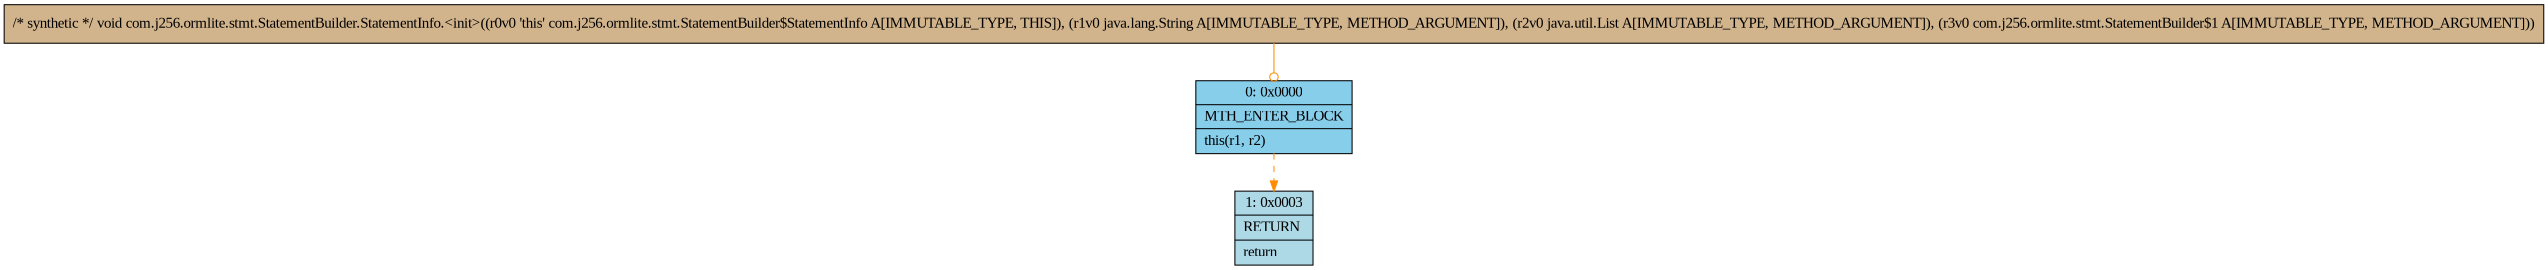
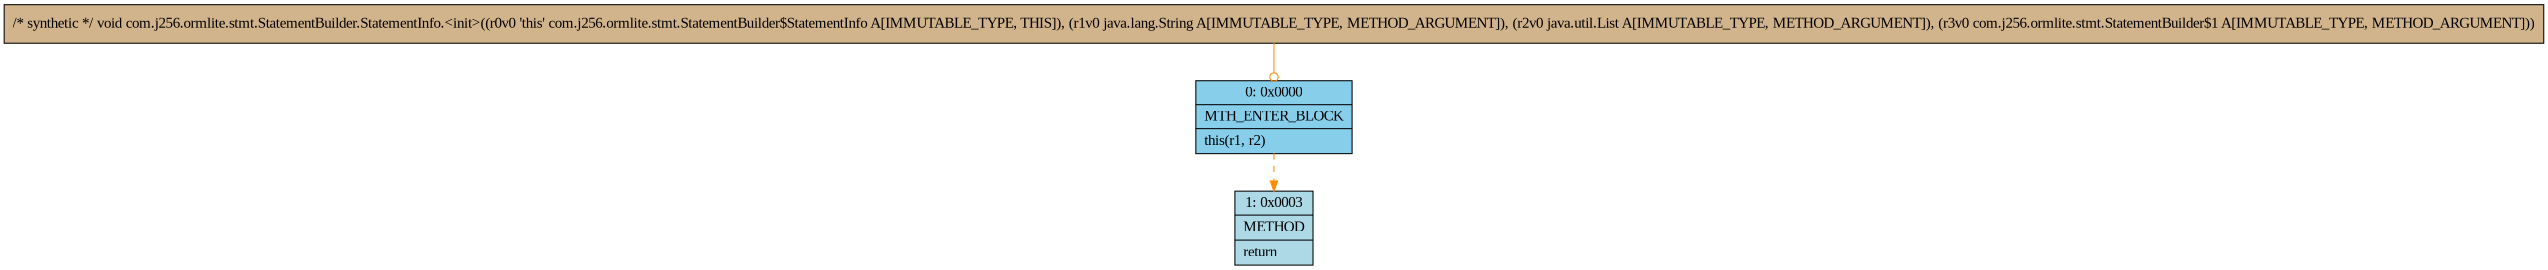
node "1: 0x0003": text "RETURN" -> "METHOD"
